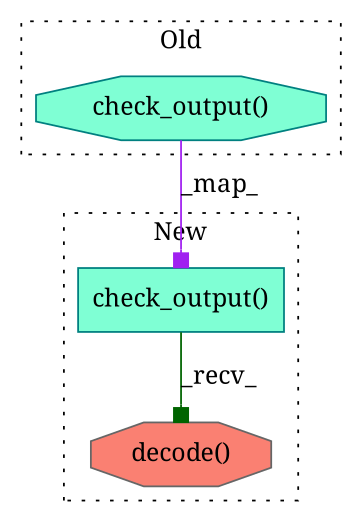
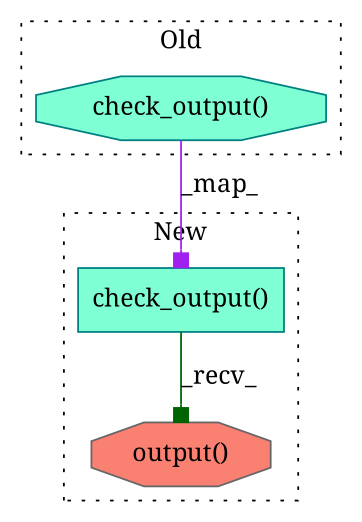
node "decode()": label "decode()" -> "output()"
